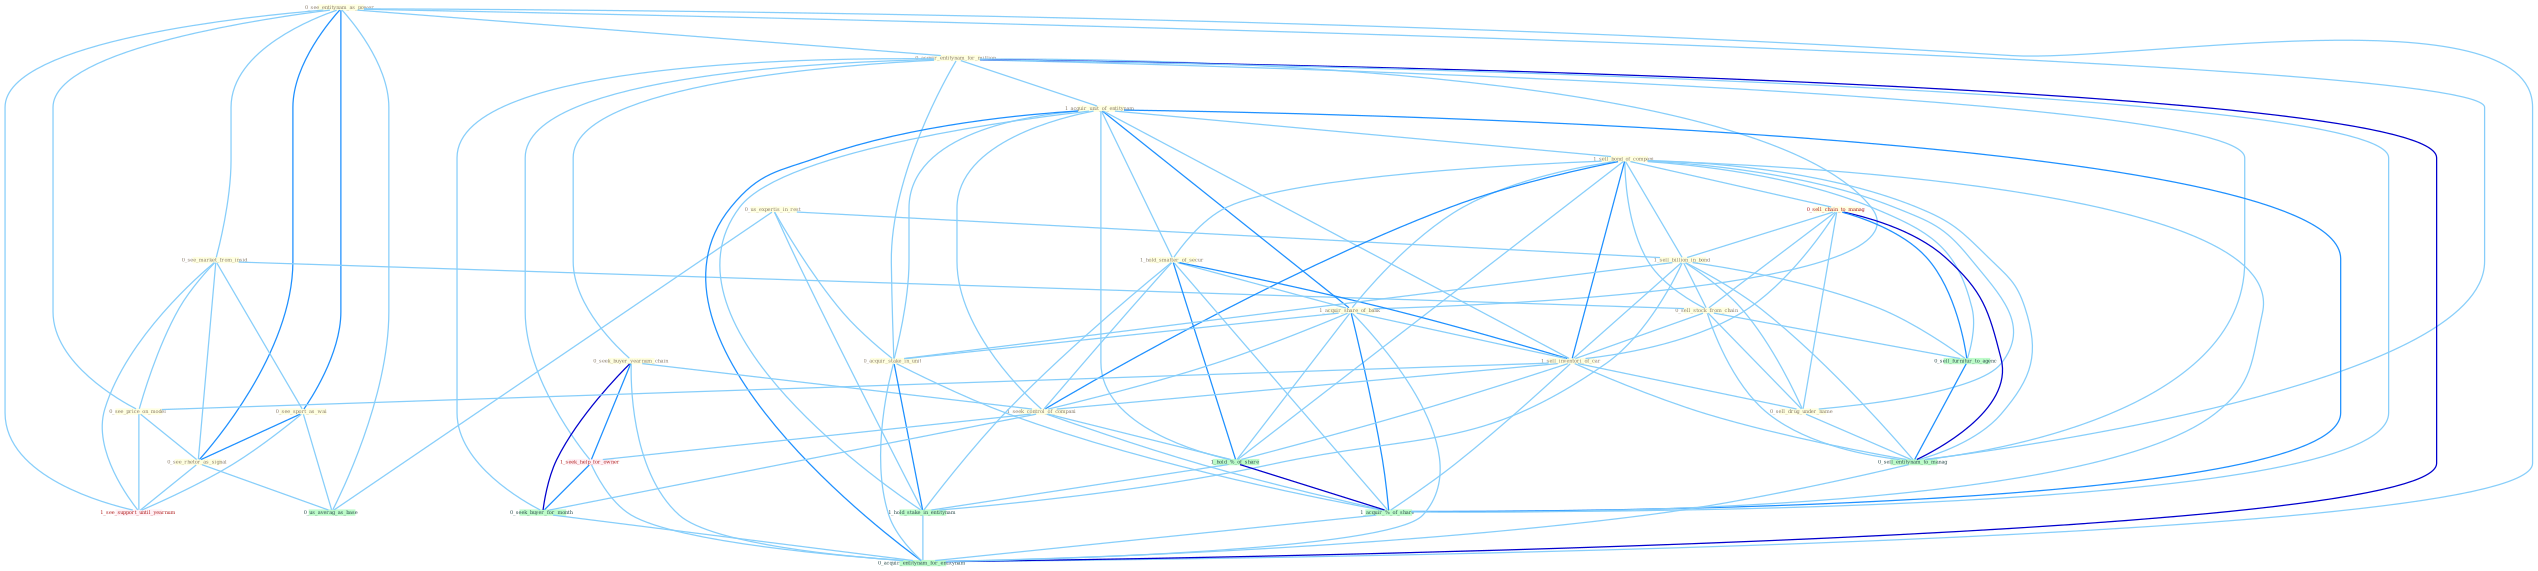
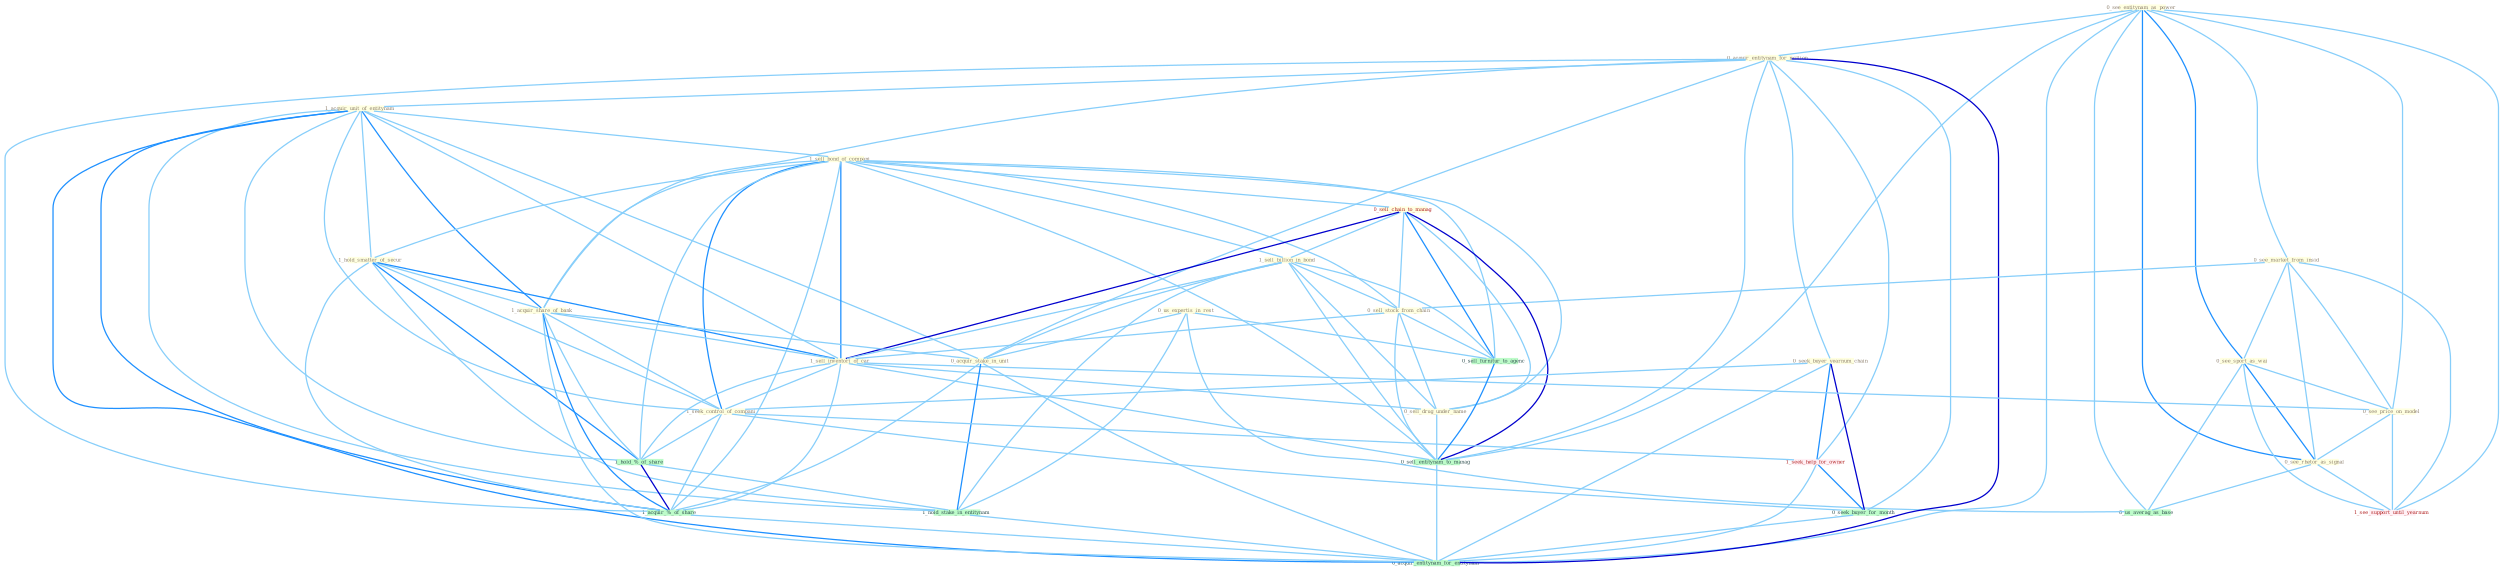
edge "0_us_expertis_in_rest" -- "1_sell_billion_in_bond": now "0_us_expertis_in_rest" -- "0_sell_furnitur_to_agenc"
edge "0_sell_chain_to_manag" -- "1_sell_inventori_of_car": color #87cefa -> #0000cd
edge "0_see_sport_as_wai" -- "0_see_price_on_model": added
